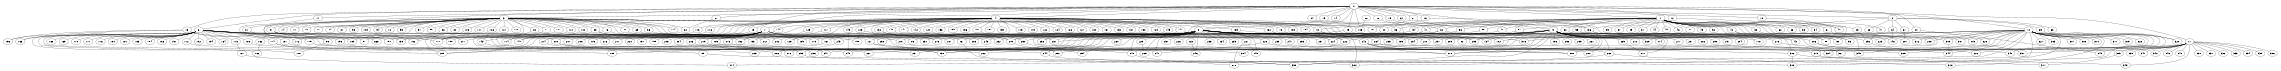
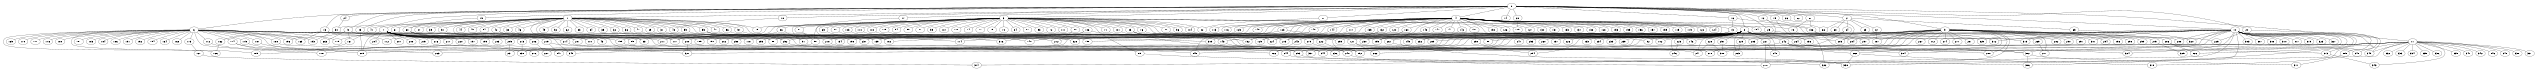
edge "0" -- "105": now "0" -- "28"
node "249": label "249" -> "949"
